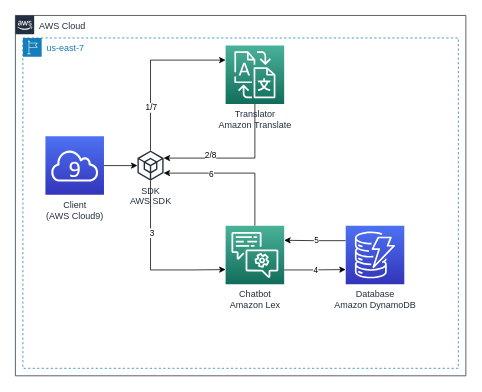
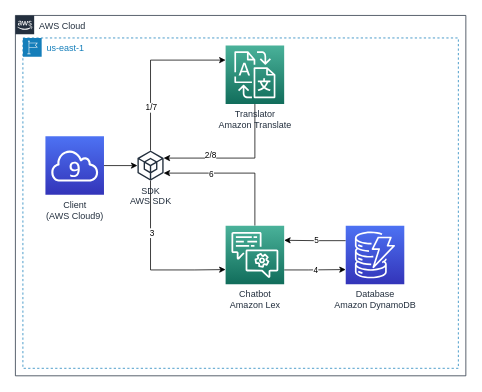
node "us-east-7": label "us-east-7" -> "us-east-1"
